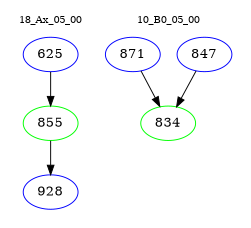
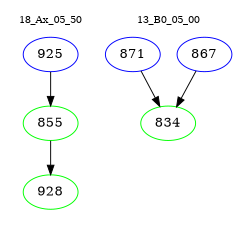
cluster "18_Ax_05_00": label "18_Ax_05_00" -> "18_Ax_05_50"
cluster "10_B0_05_00": label "10_B0_05_00" -> "13_B0_05_00"
node "625": label "625" -> "925"
node "847": label "847" -> "867"
node "928": color blue -> green
